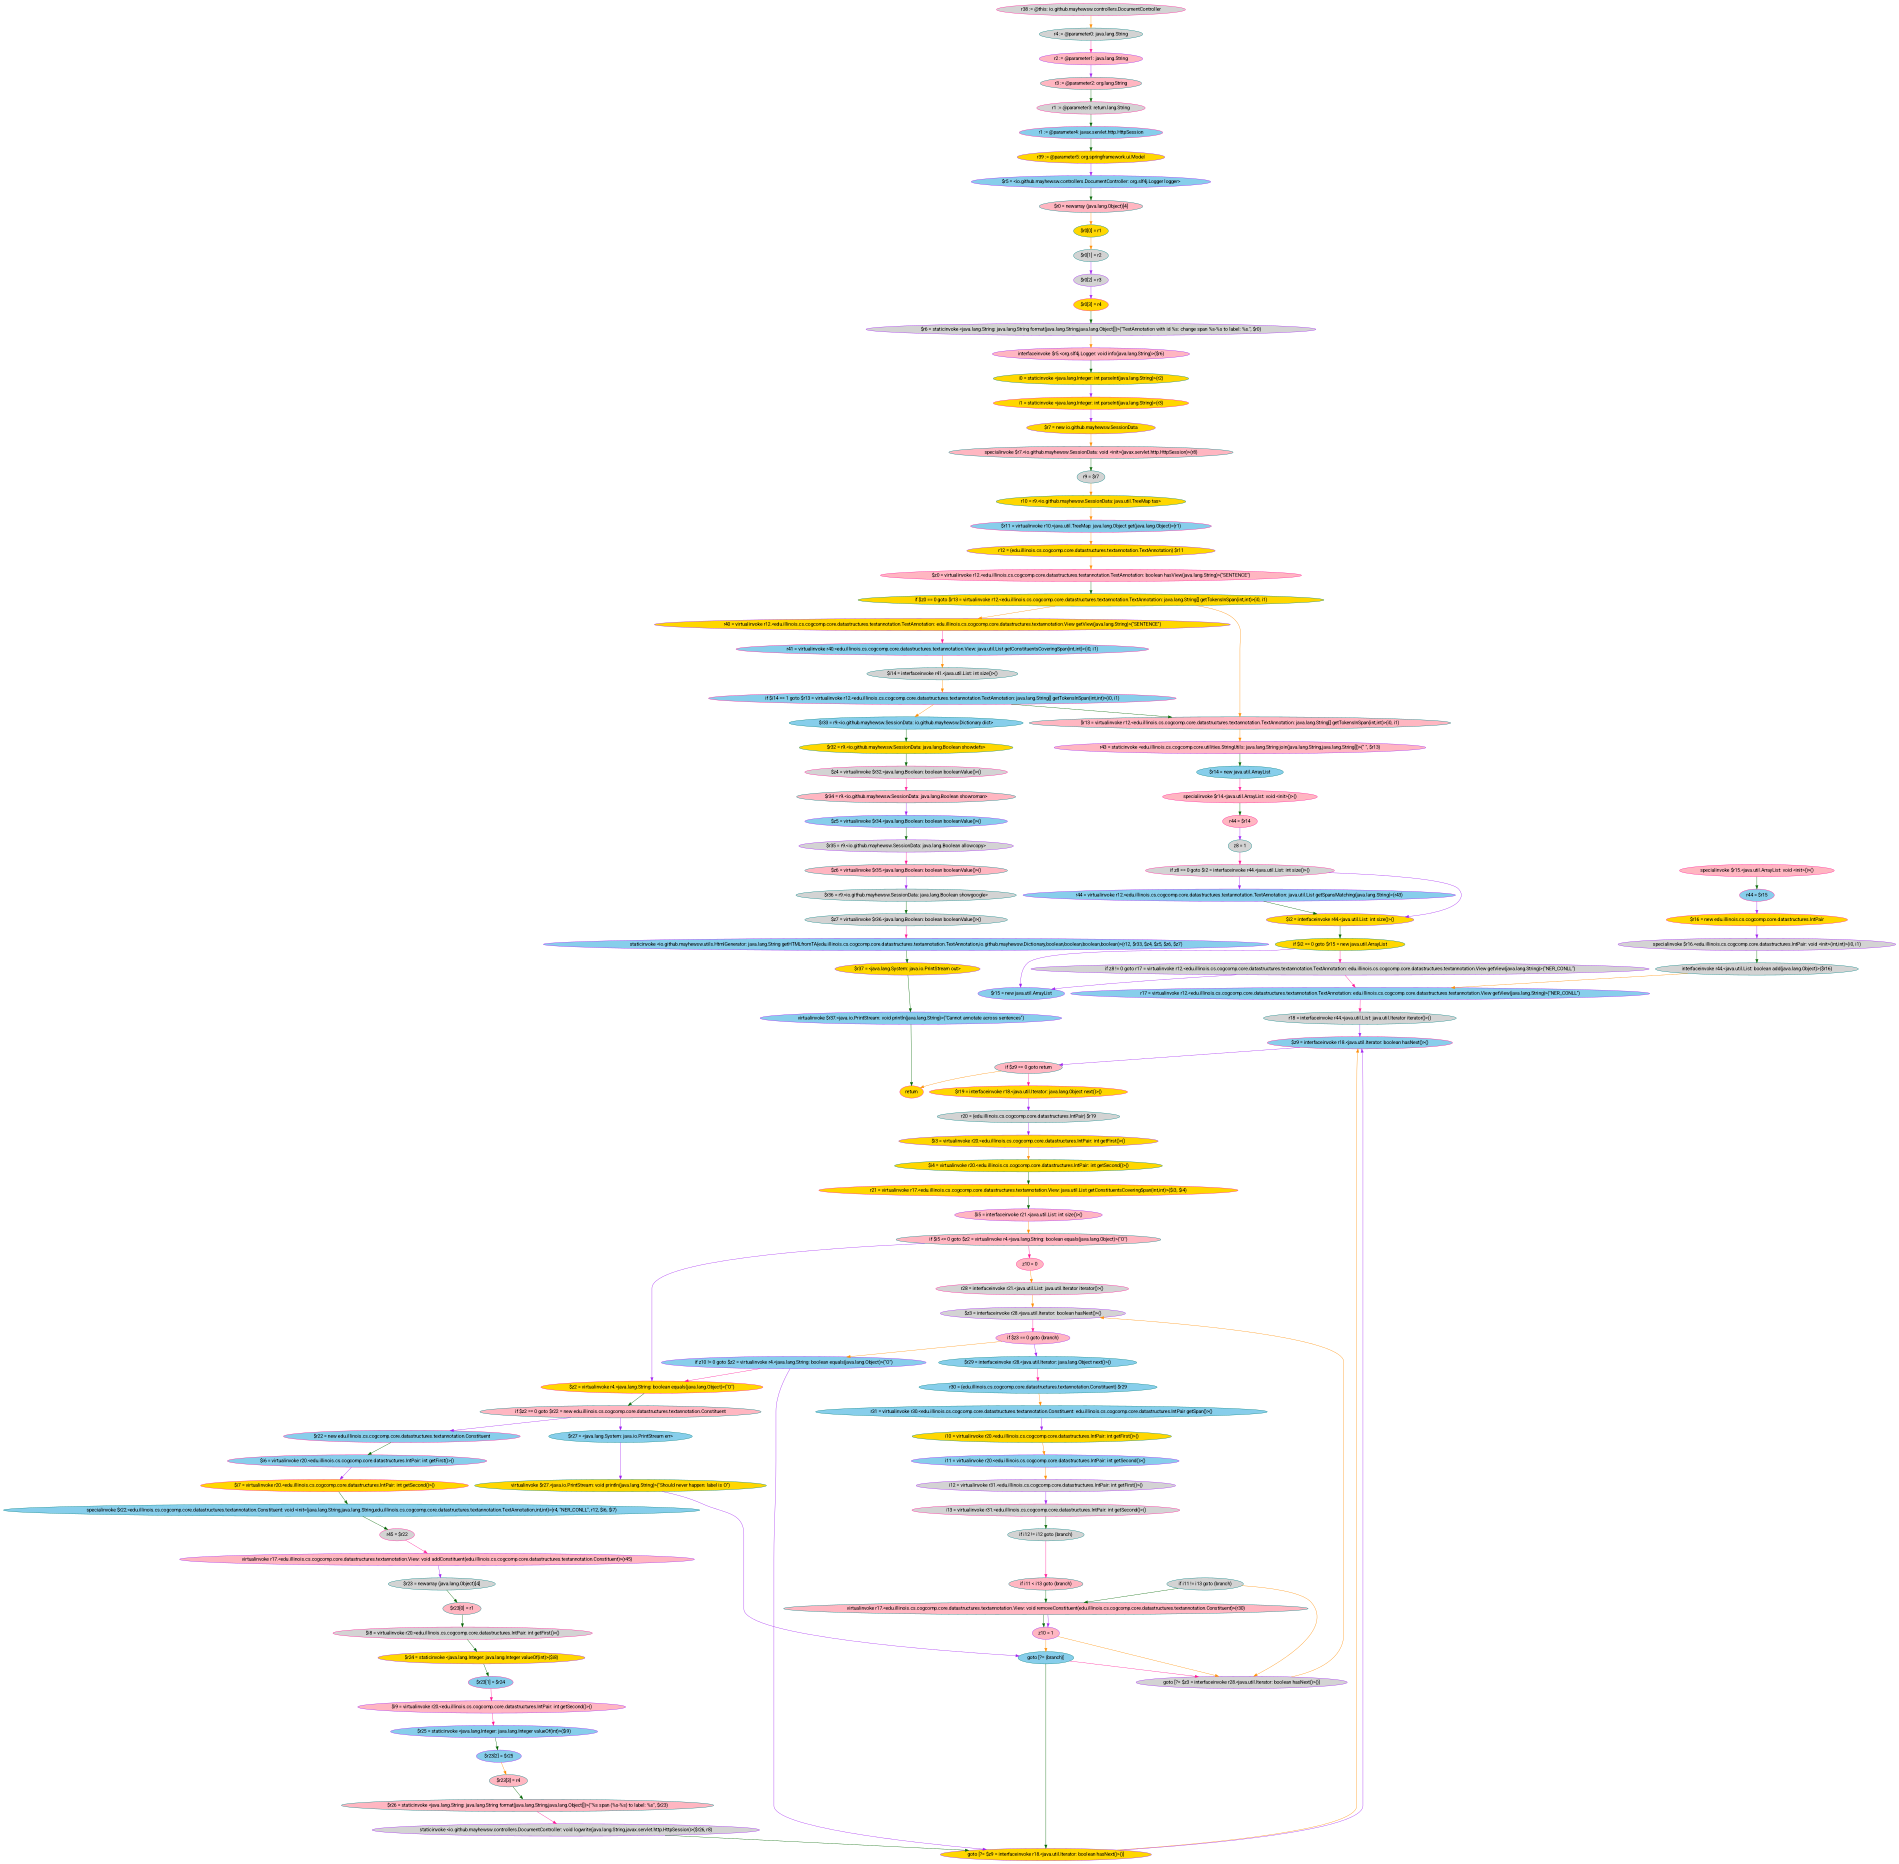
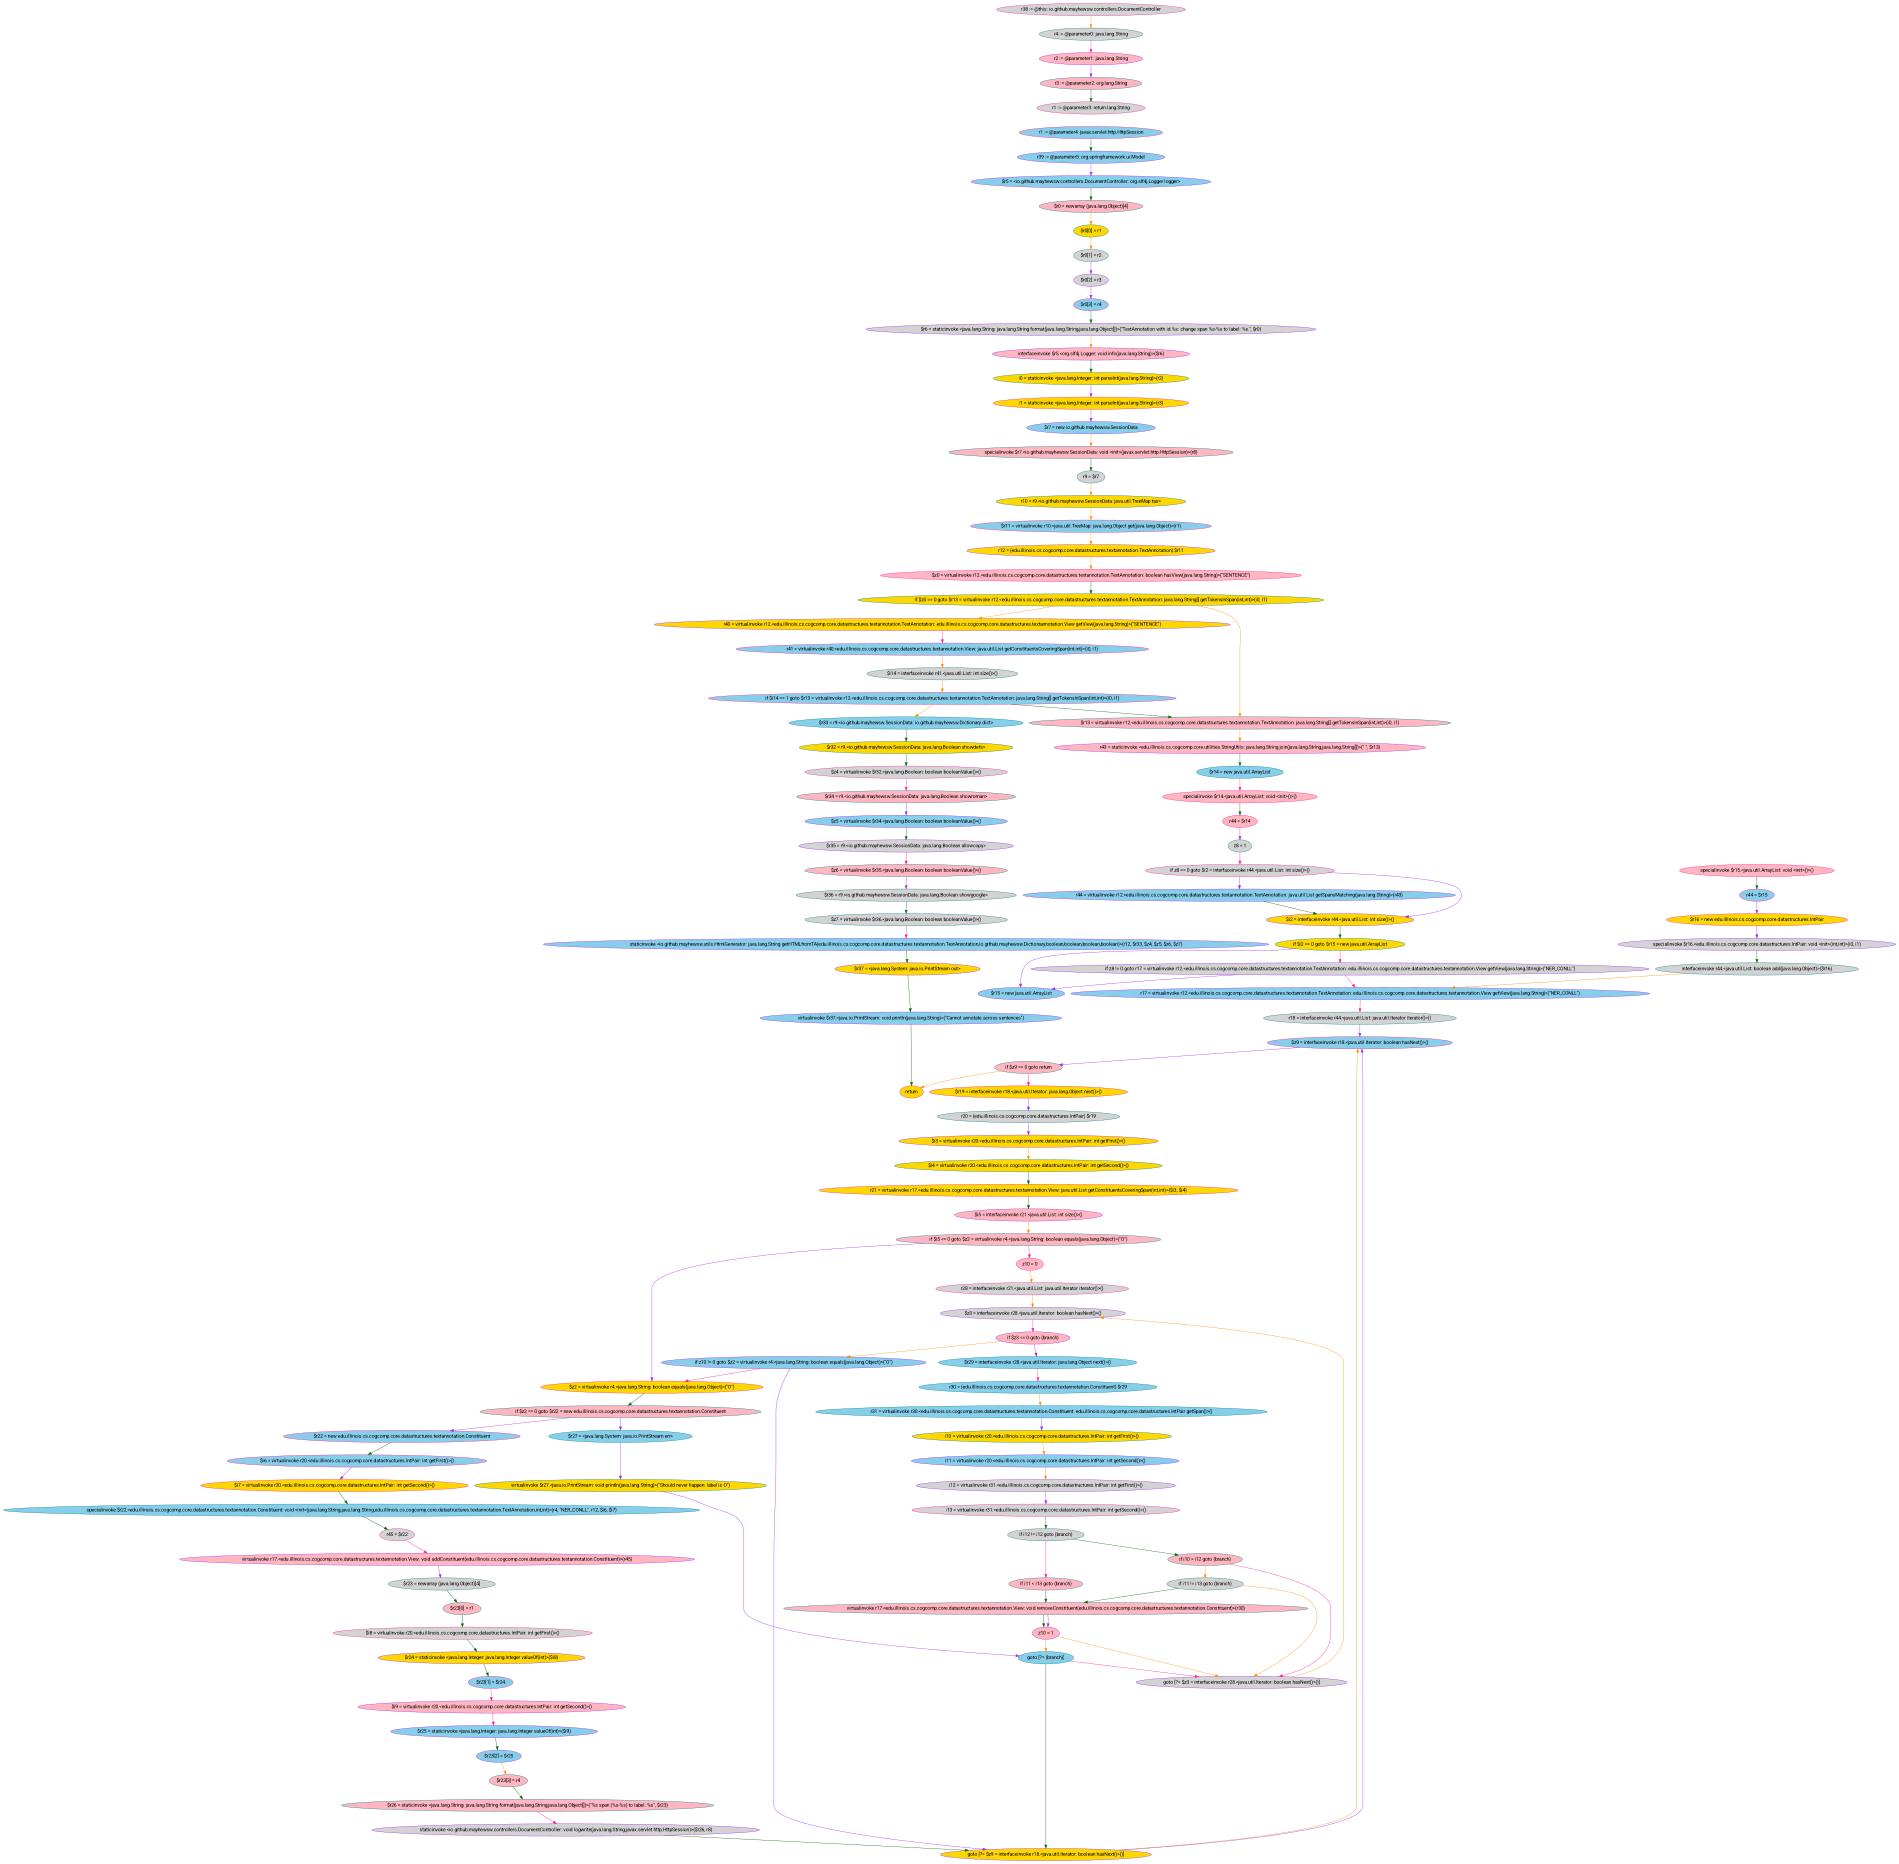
edge "r1 := @parameter3: return.lang.String" -> "r1 := @parameter4: javax.servlet.http.HttpSession": removed
node "r39 := @parameter5: org.springframework.ui.Model": fillcolor gold -> skyblue
node "$r0[3] = r4": fillcolor gold -> skyblue
node "$r7 = new io.github.mayhewsw.SessionData": fillcolor gold -> skyblue
node "if i10 > i12 goto (branch)": added
